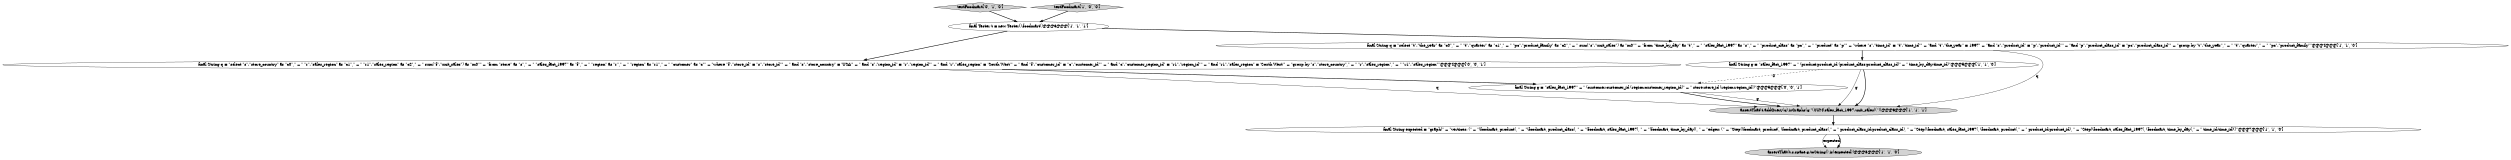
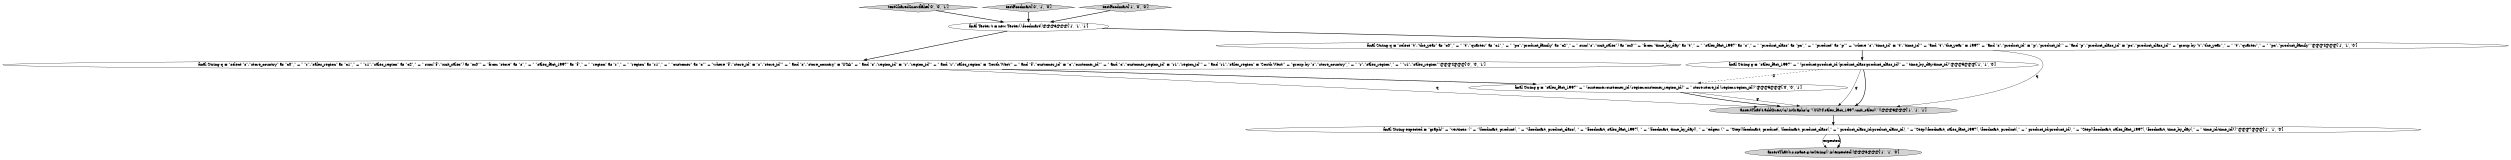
node "testSharedSnowflake['0', '0', '1']": added
